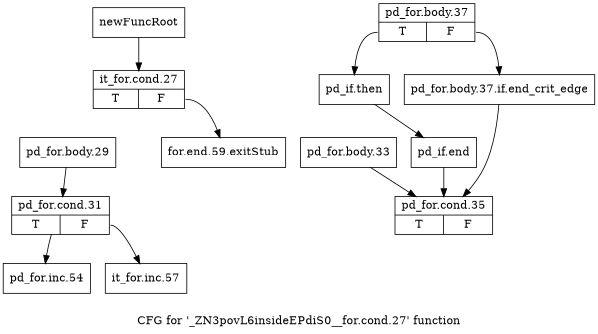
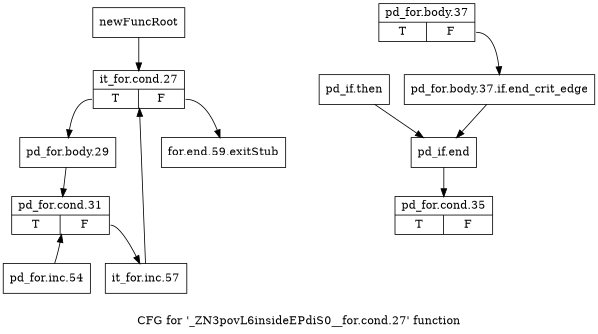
edge "pd_for.body.37" -> "pd_if.then": removed
edge "it_for.cond.27" -> "pd_for.body.29": added
edge "pd_for.body.37.if.end_crit_edge" -> "pd_for.cond.35": now "pd_for.body.37.if.end_crit_edge" -> "pd_if.end"
node "pd_for.body.33": removed
edge "it_for.inc.57" -> "it_for.cond.27": added
edge "pd_for.cond.31" -> "pd_for.inc.54": reversed
